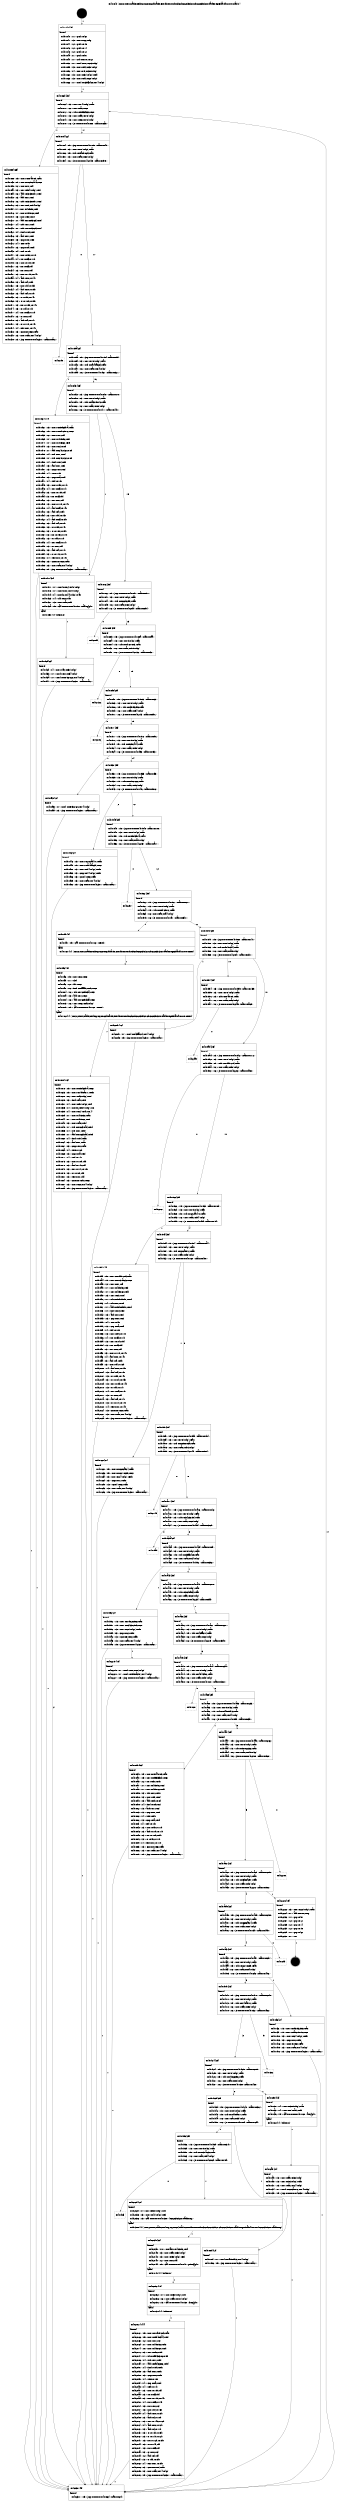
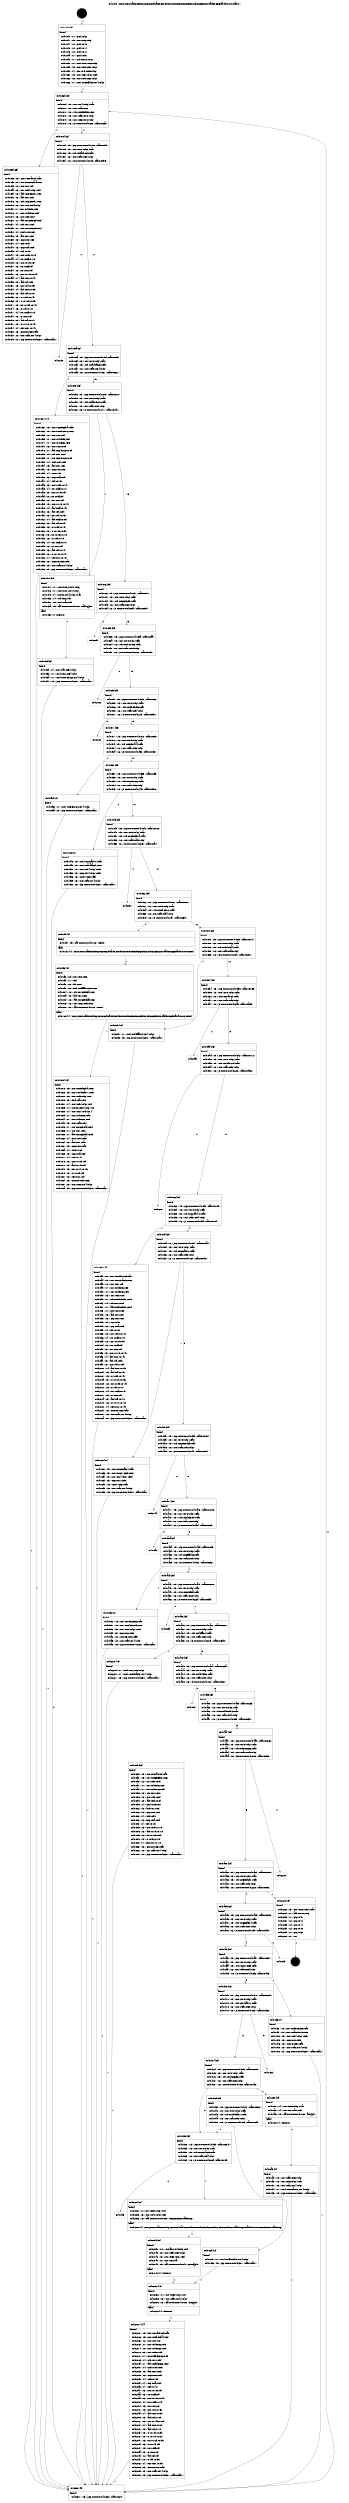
edge "0x40197b [25]" -> "0x4019ad [25]": now "0x401994 [25]" -> "0x4019ad [25]"
node "0x40223f": added
edge "0x401b92 [27]" -> "0x402219 [19]": now "0x401a5c [25]" -> "0x402219 [19]"
edge "0x401a8e [25]" -> "0x401e9b [83]": removed, label "1"
edge "0x401b24 [25]" -> "0x401b3d [25]": now "0x401b24 [25]" -> "0x401b56 [25]"
edge "0x401e8f [12]" -> "0x402301 [5]": now "0x401e8f [12]" -> "0x402052 [15]"
